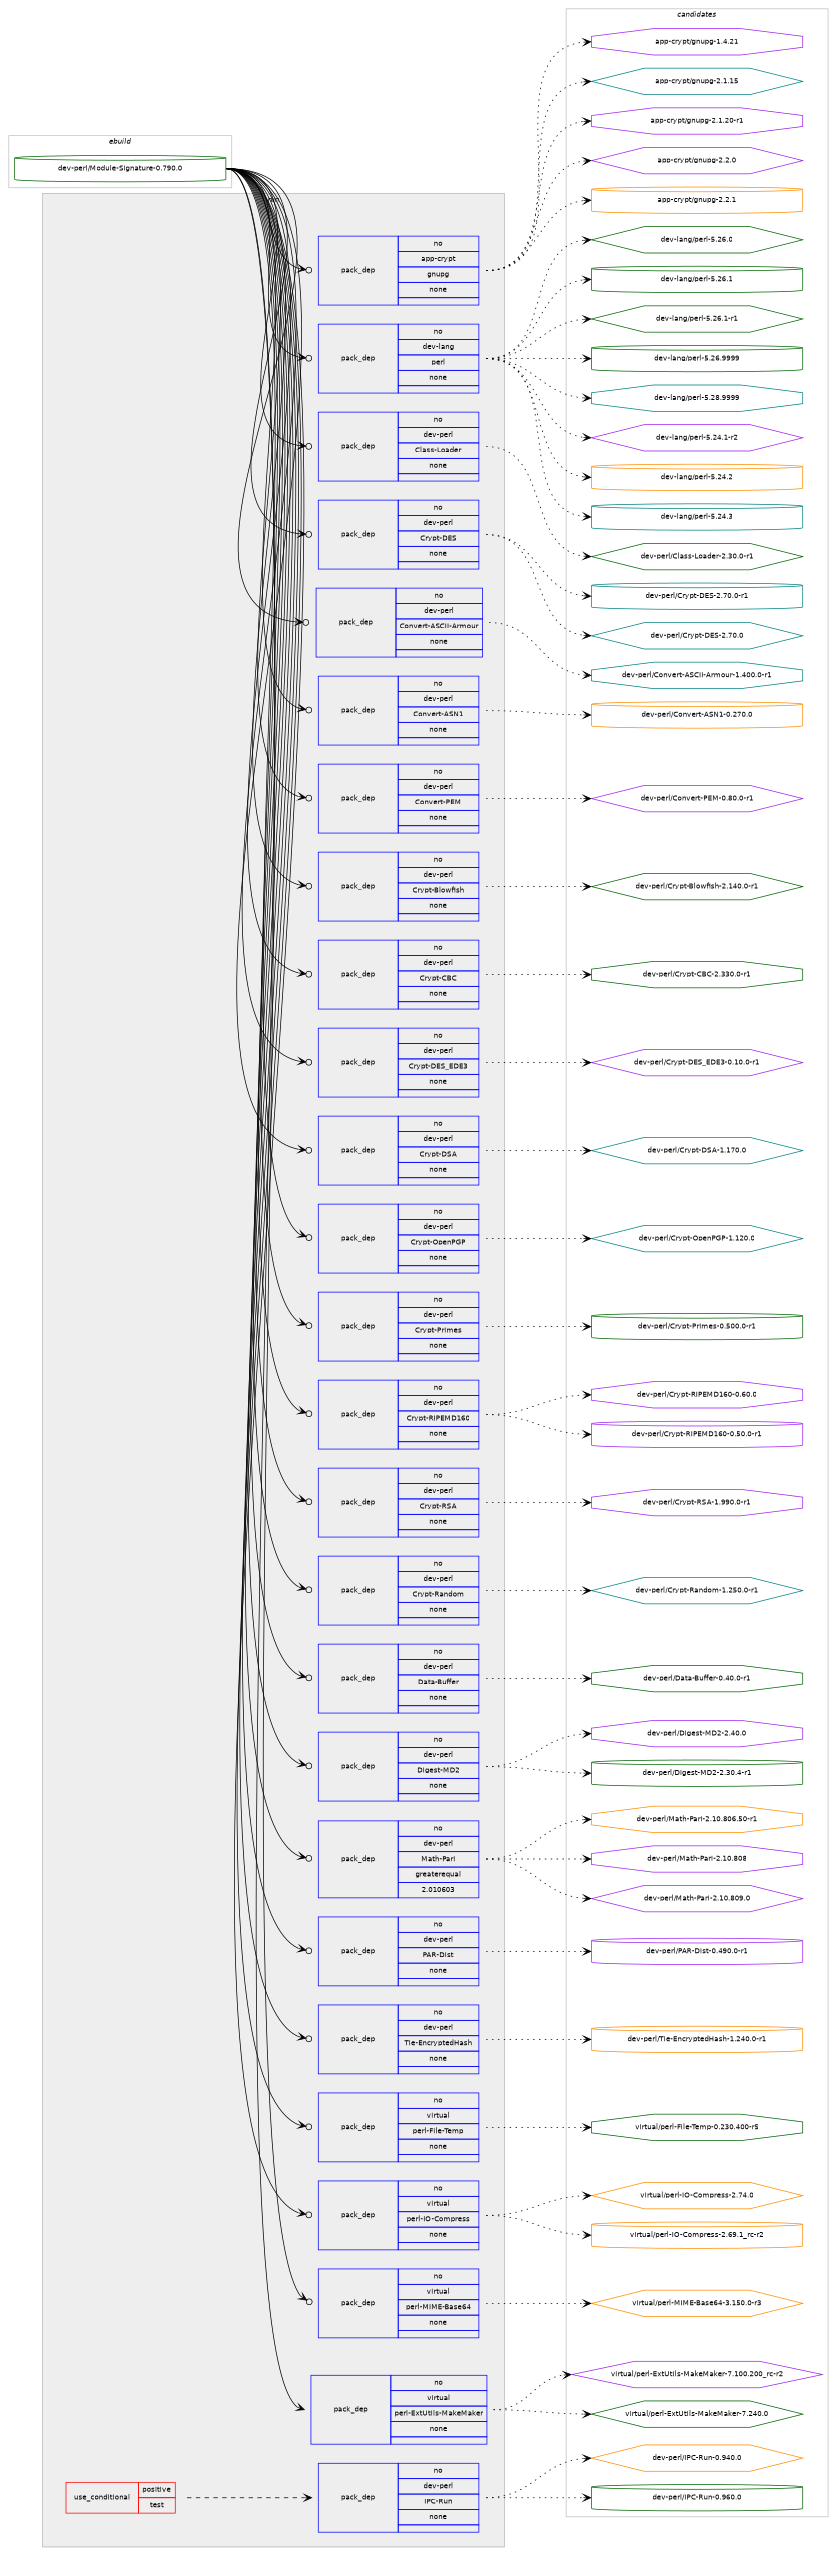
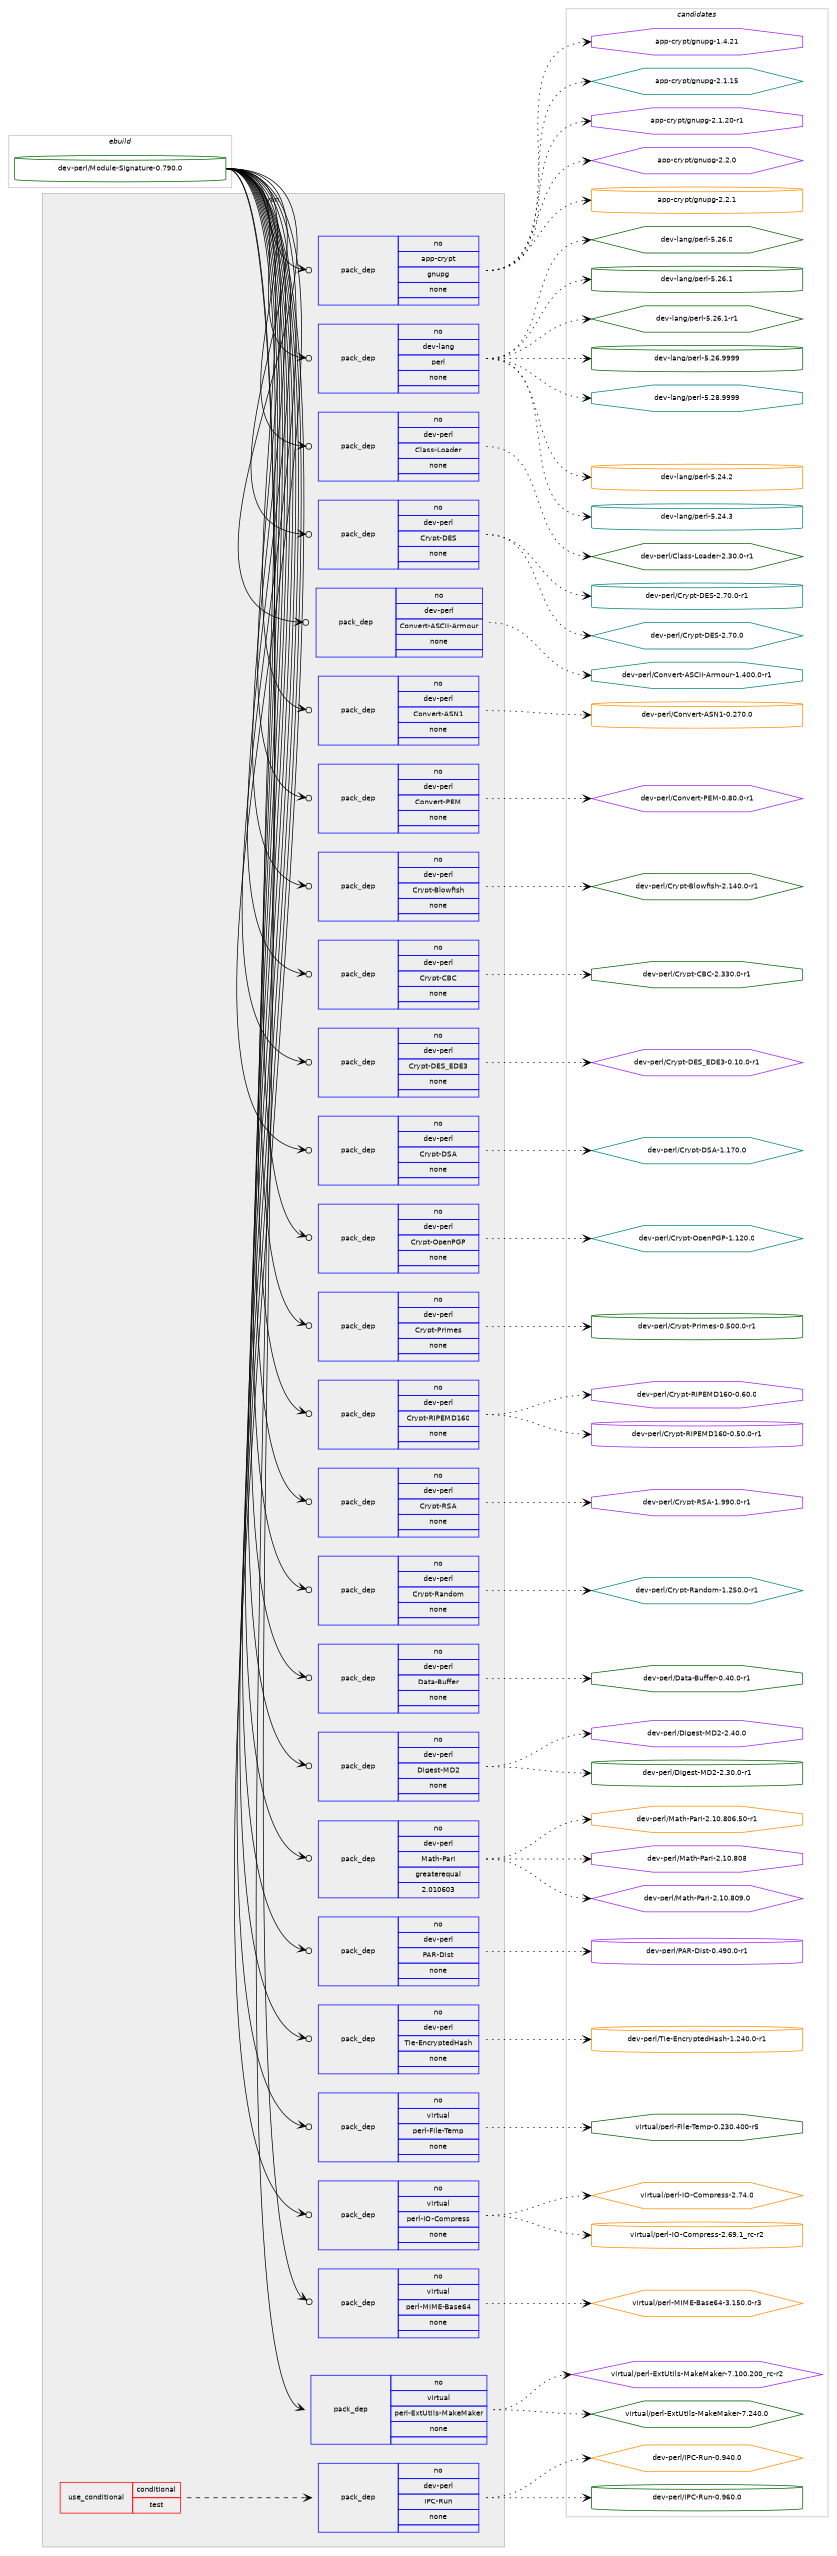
node "dev-lang/perl-5.24.1-r2": removed
node "dev-perl/Digest-MD2-2.30.4-r1": label "dev-perl/Digest-MD2-2.30.4-r1" -> "dev-perl/Digest-MD2-2.30.0-r1"
node "use_conditional": text "positive" -> "conditional"
